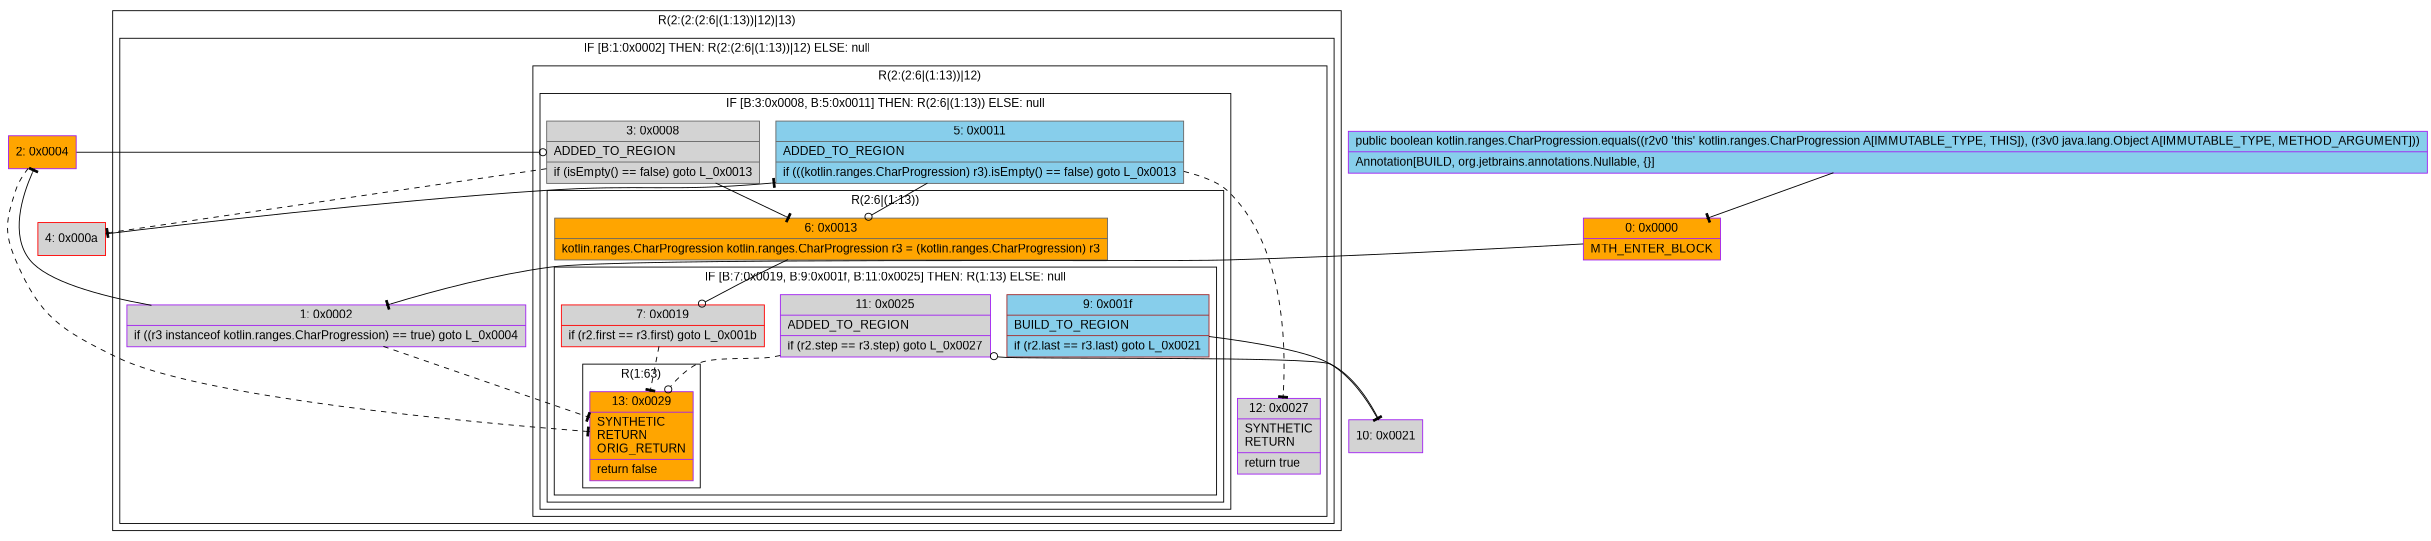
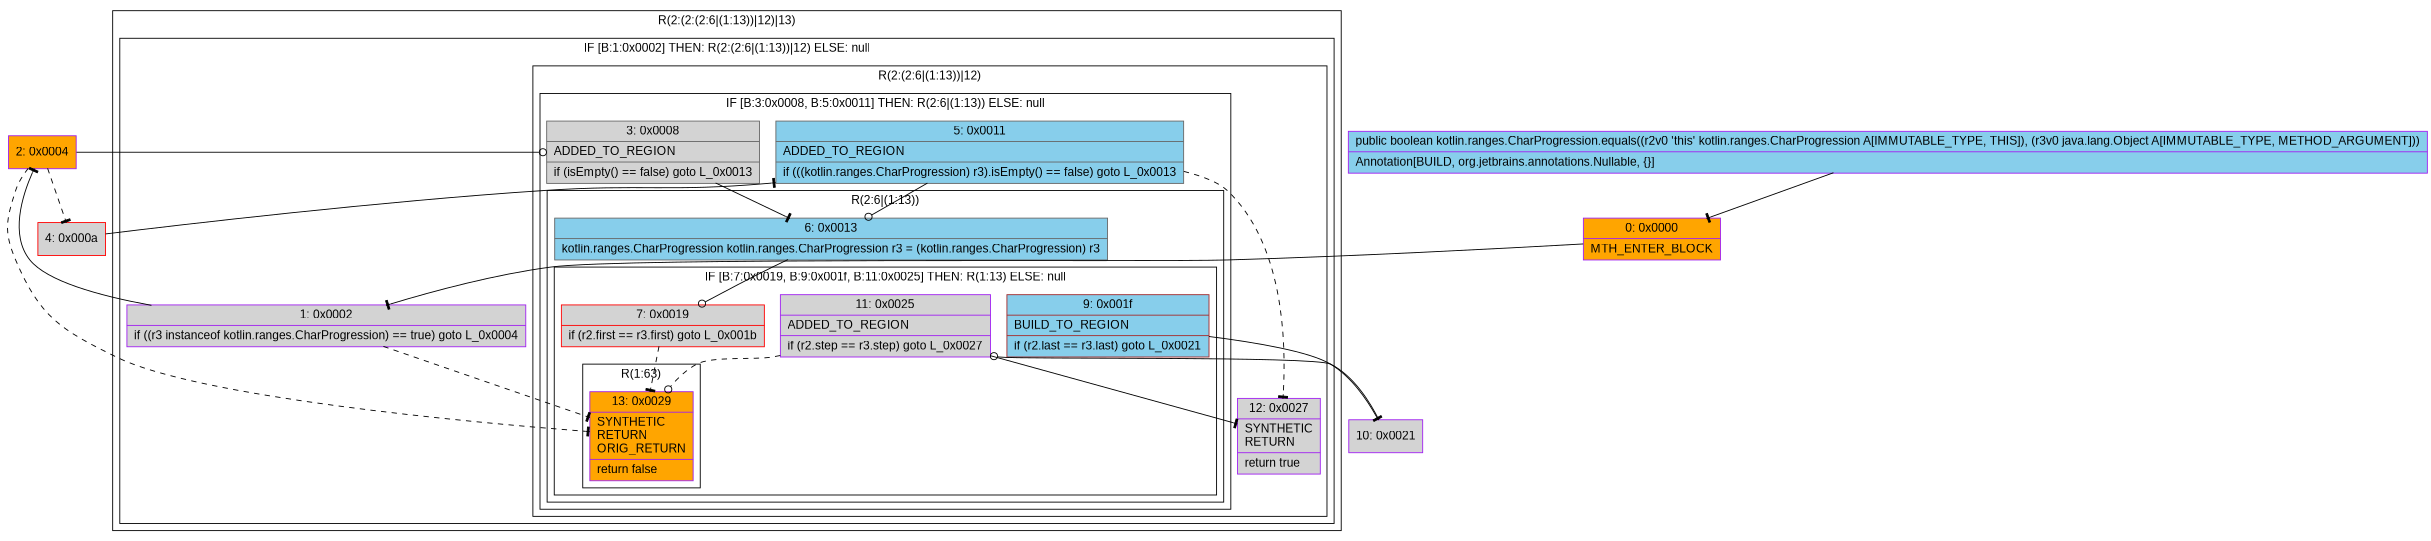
edge "3: 0x0008" -> "4: 0x000a": now "2: 0x0004" -> "4: 0x000a"
node "6: 0x0013": fillcolor orange -> skyblue
edge "11: 0x0025" -> "12: 0x0027": added
